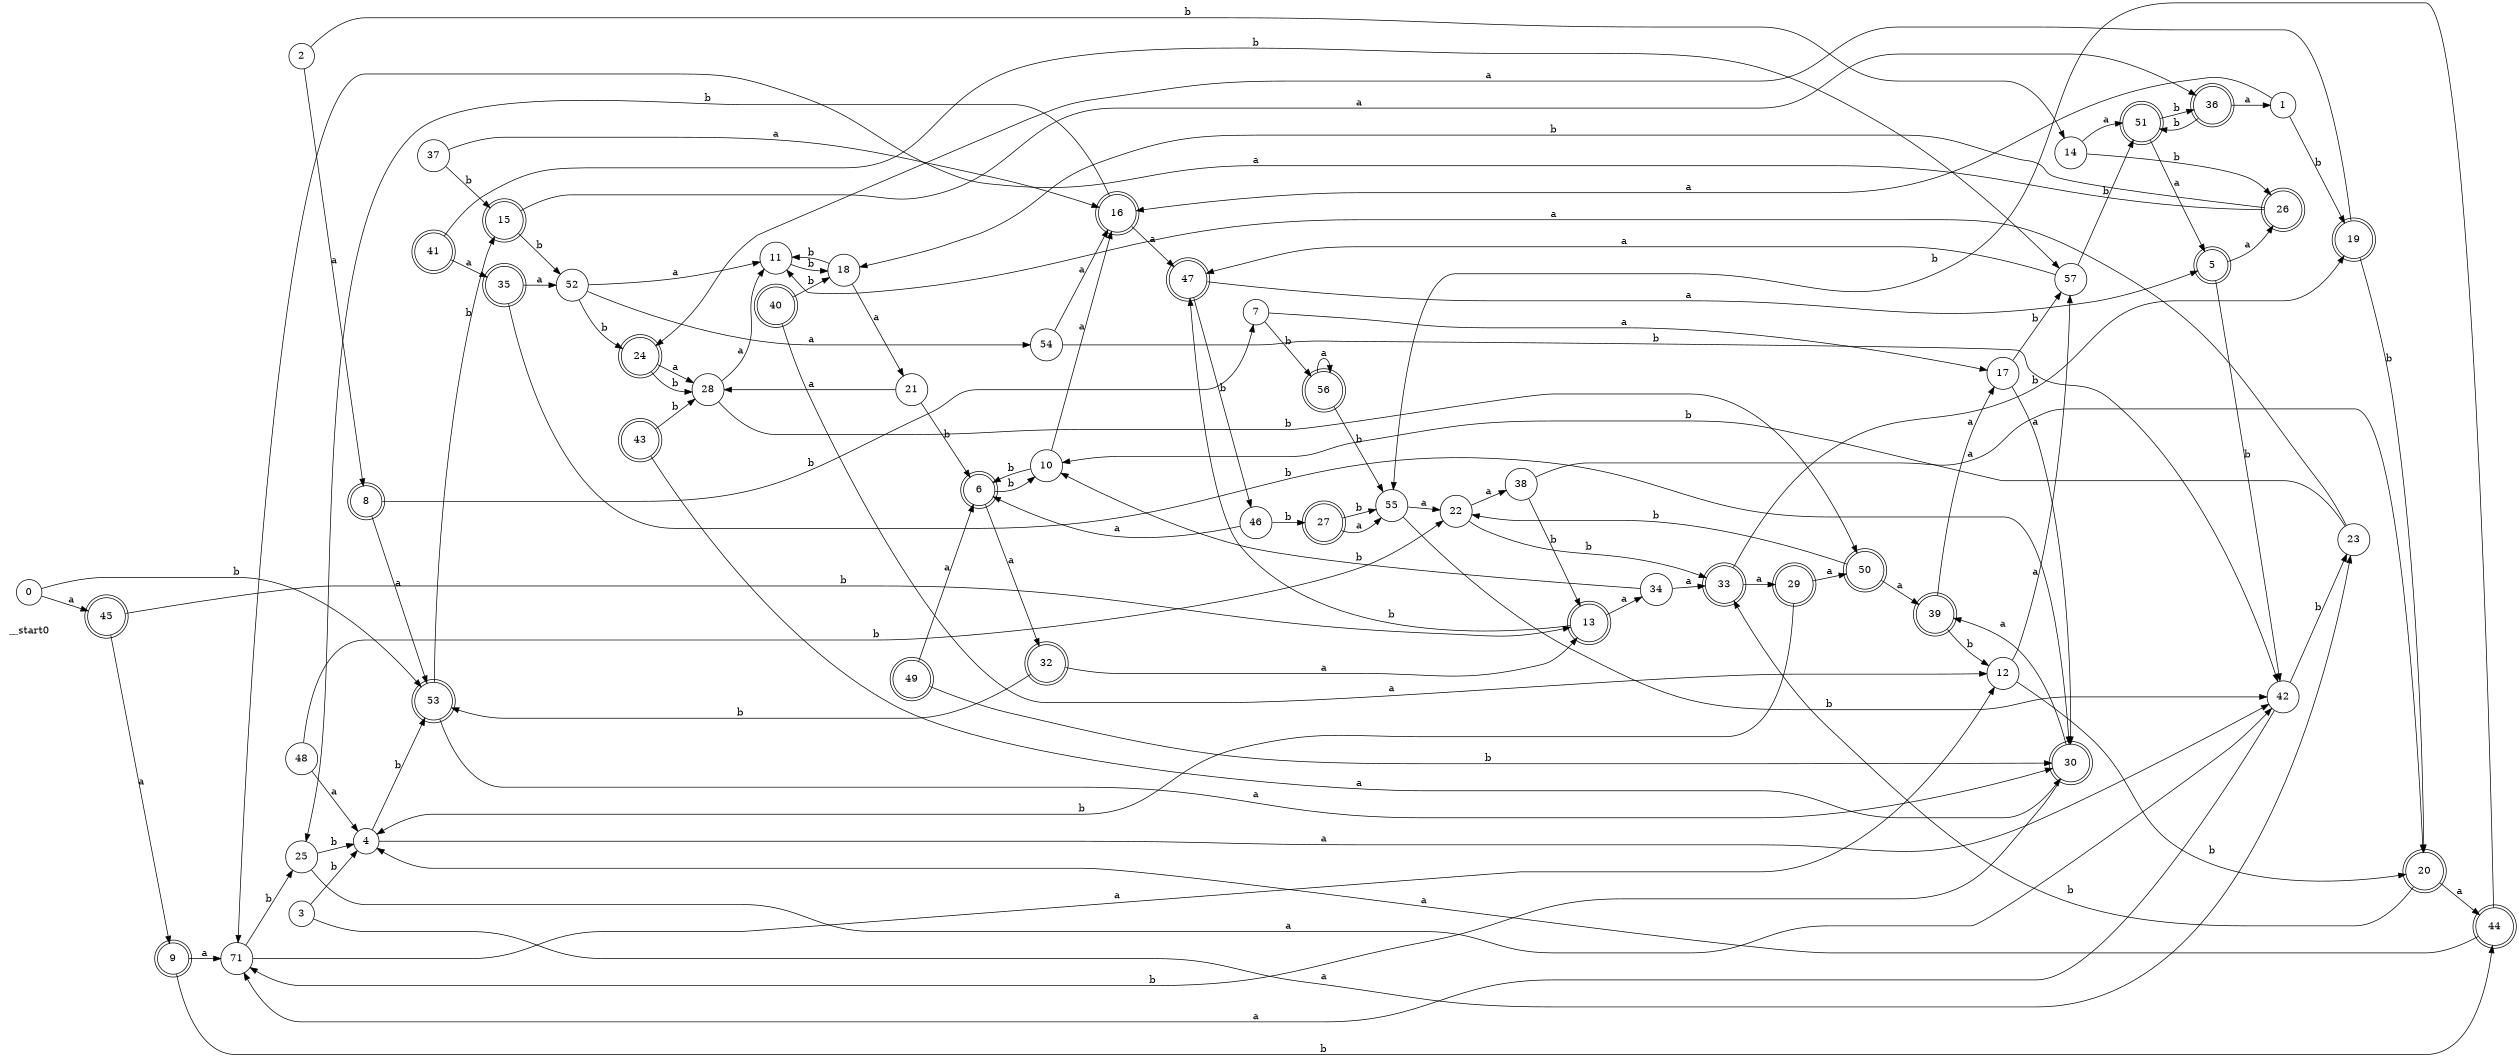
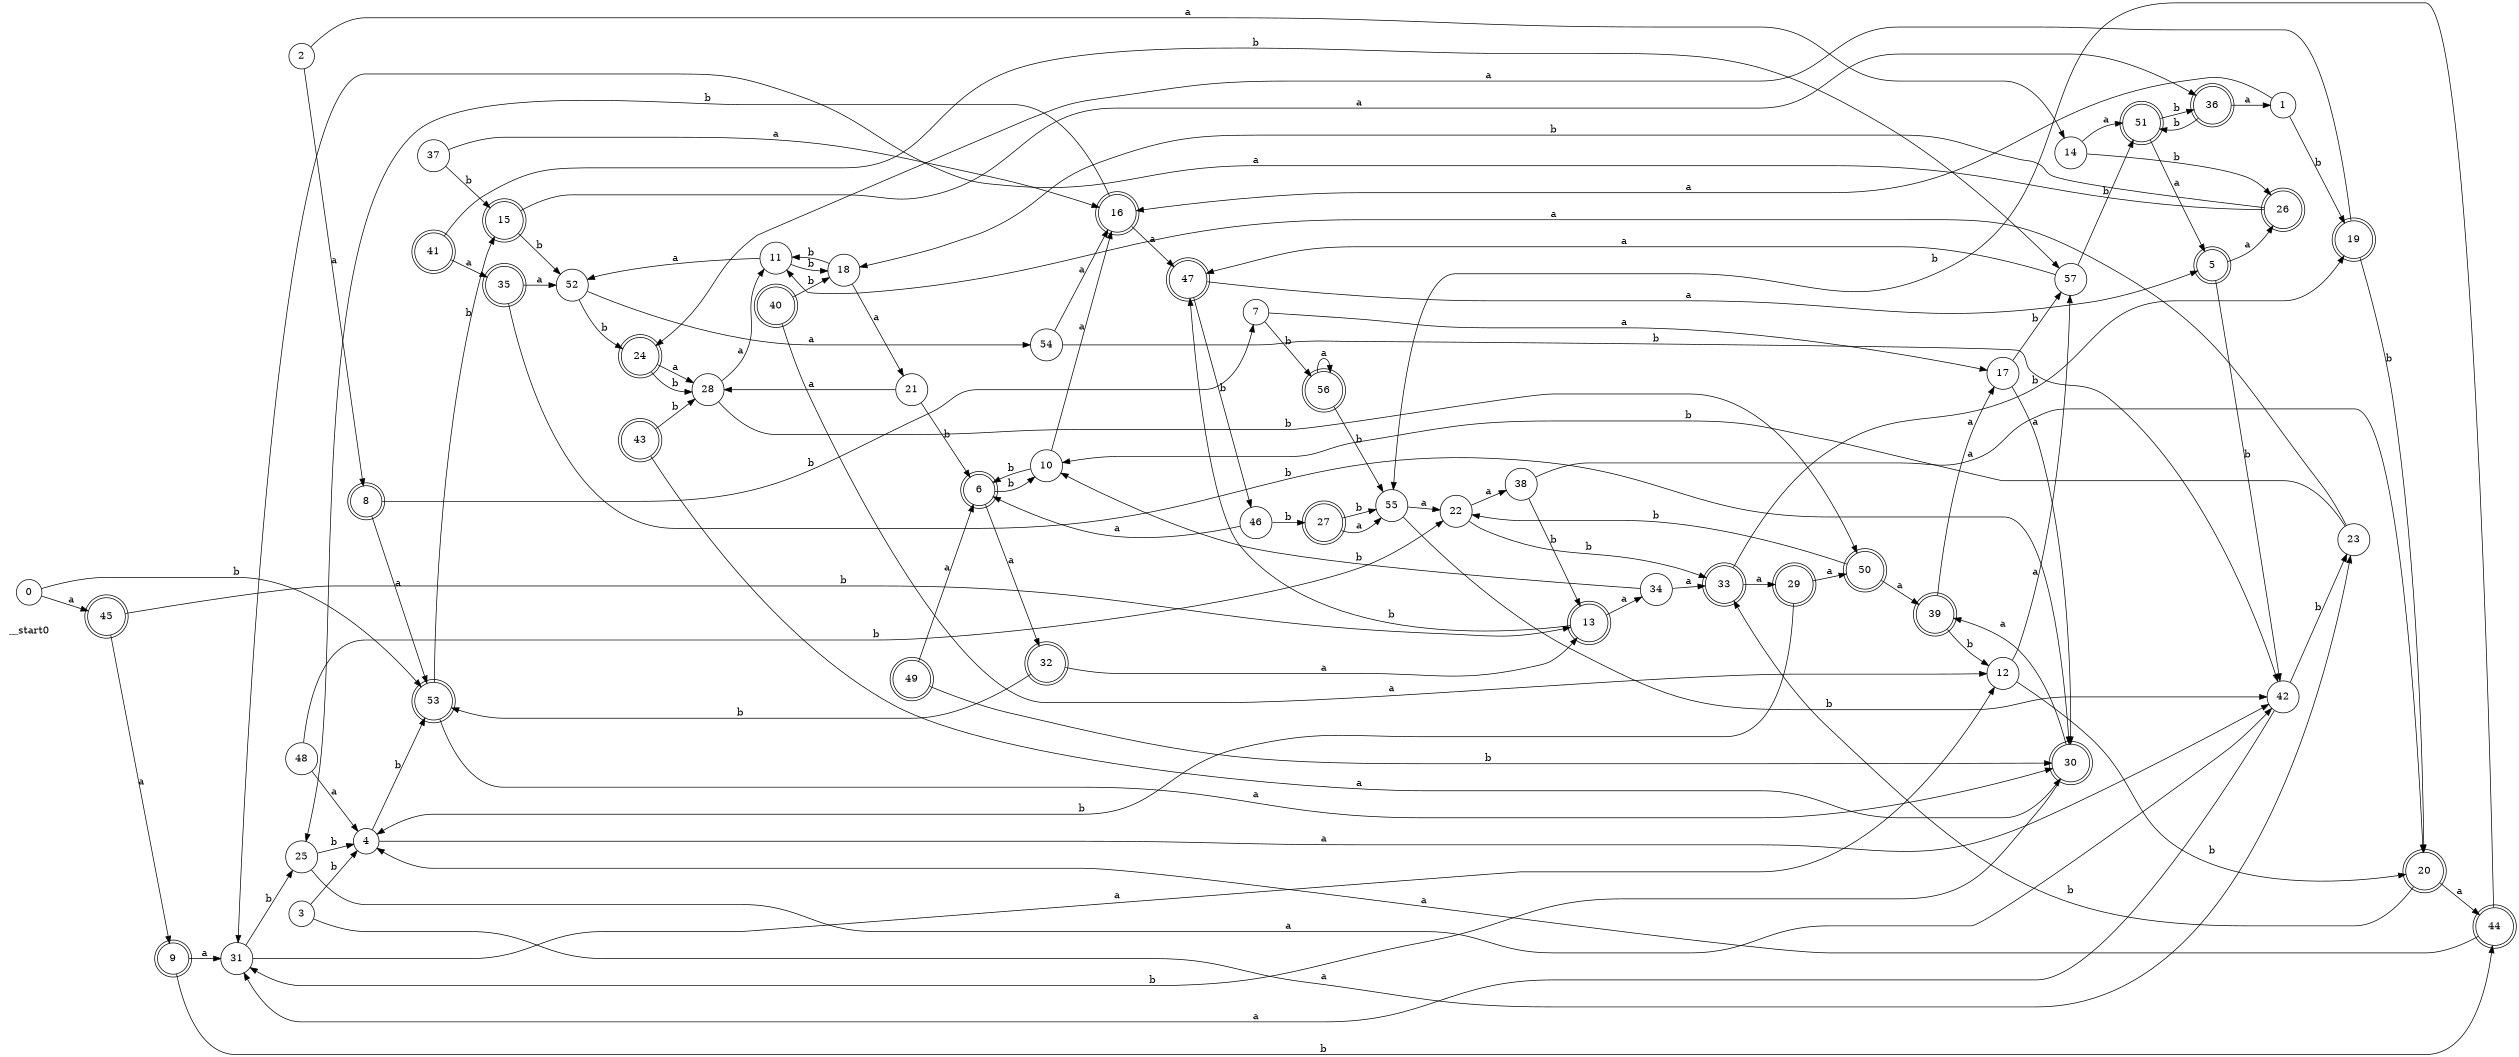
edge "2" -> "14": label "b" -> "a"
edge "52" -> "11": reversed
node "71": label "71" -> "31"
